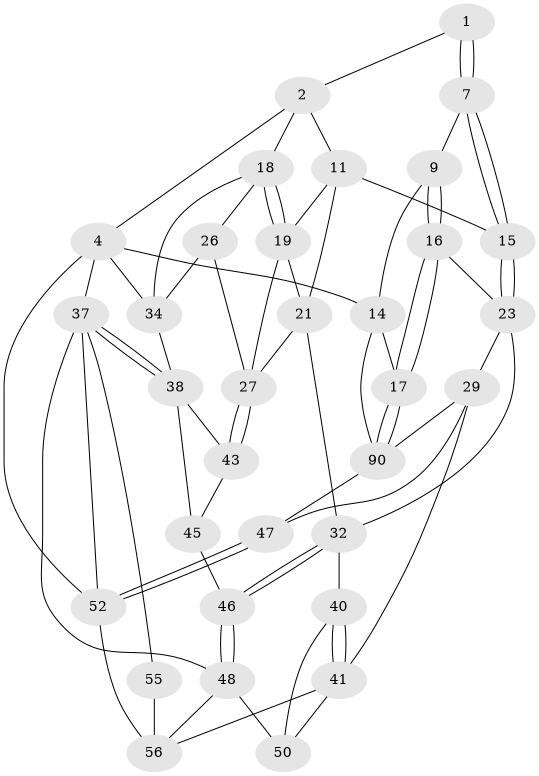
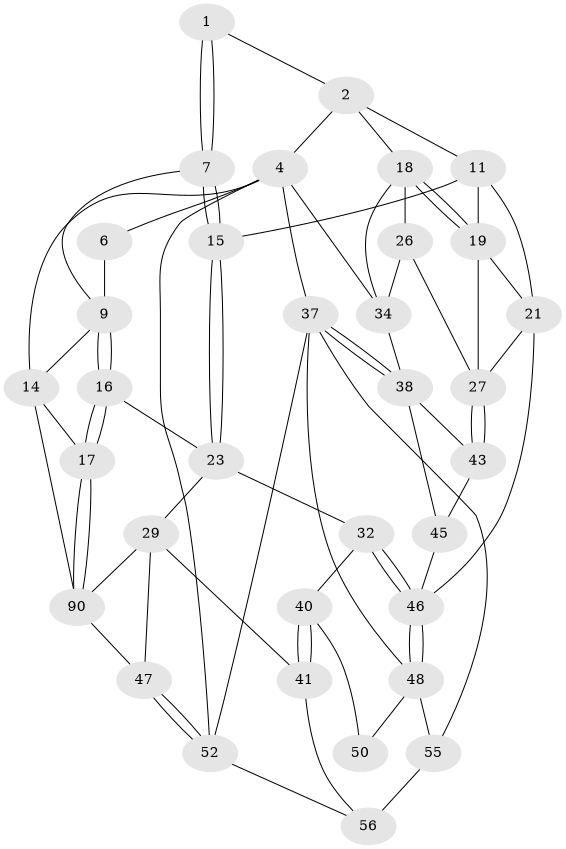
node "6": added
edge "21" -- "32": now "21" -- "46"
edge "48" -- "56": now "48" -- "55"
edge "41" -- "50": removed
